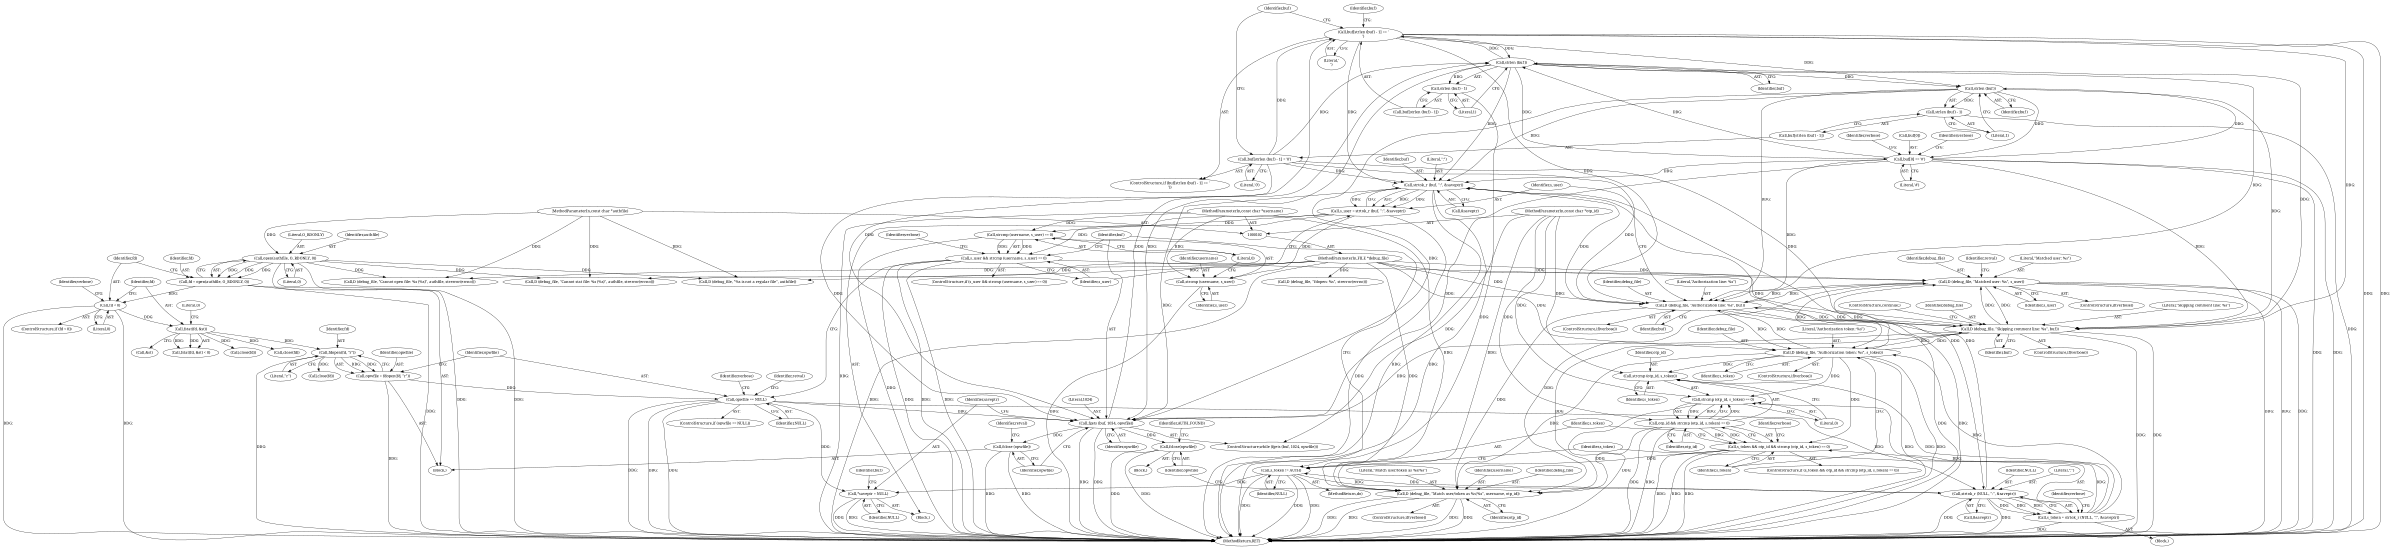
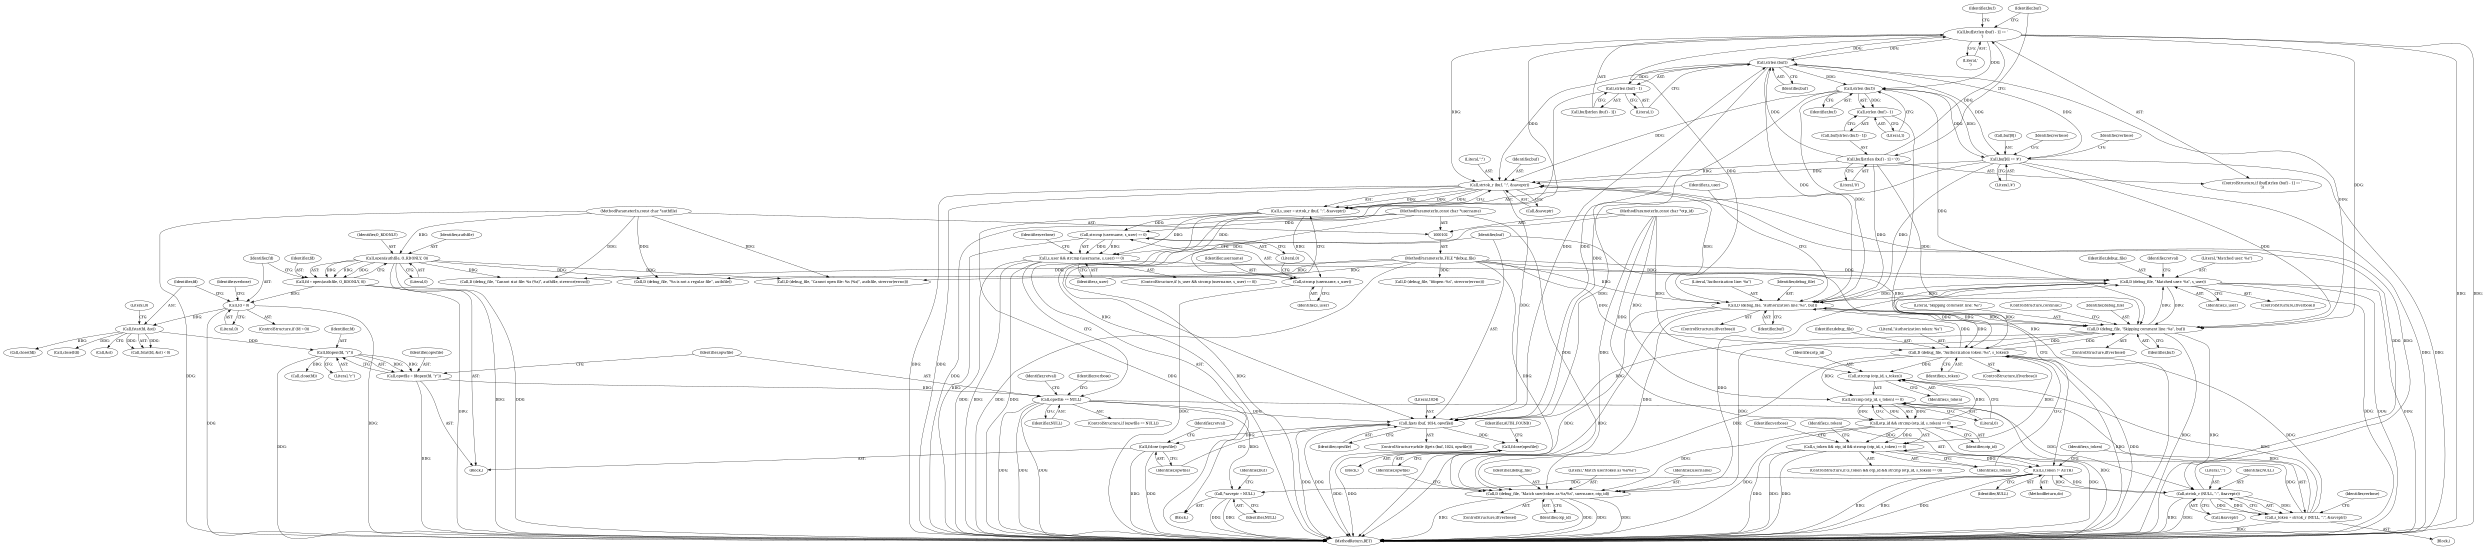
edge "(Call,buf[strlen (buf) - 1] = '0')" -> "(Call,fgets (buf, 1034, opwfile))": removed, label "DDG:"
node "(Literal,O_RDONLY)": label "(Literal,O_RDONLY)" -> "(Identifier,O_RDONLY)"
edge "(MethodParameterIn,const char *otp_id)" -> "(ControlStructure,while (fgets (buf, 1024, opwfile)))": now "(MethodParameterIn,const char *otp_id)" -> "(MethodReturn,RET)"
node "(Identifier,saveptr)": removed
edge "(Call,otp_id && strcmp (otp_id, s_token) == 0)" -> "(Call,strcmp (otp_id, s_token))": label "AST: " -> "DDG: "
edge "(Call,s_token && otp_id && strcmp (otp_id, s_token) == 0)" -> "(Call,otp_id && strcmp (otp_id, s_token) == 0)": removed, label "CFG:"
edge "(MethodParameterIn,const char *authfile)" -> "(MethodReturn,RET)": added, label "DDG:"
